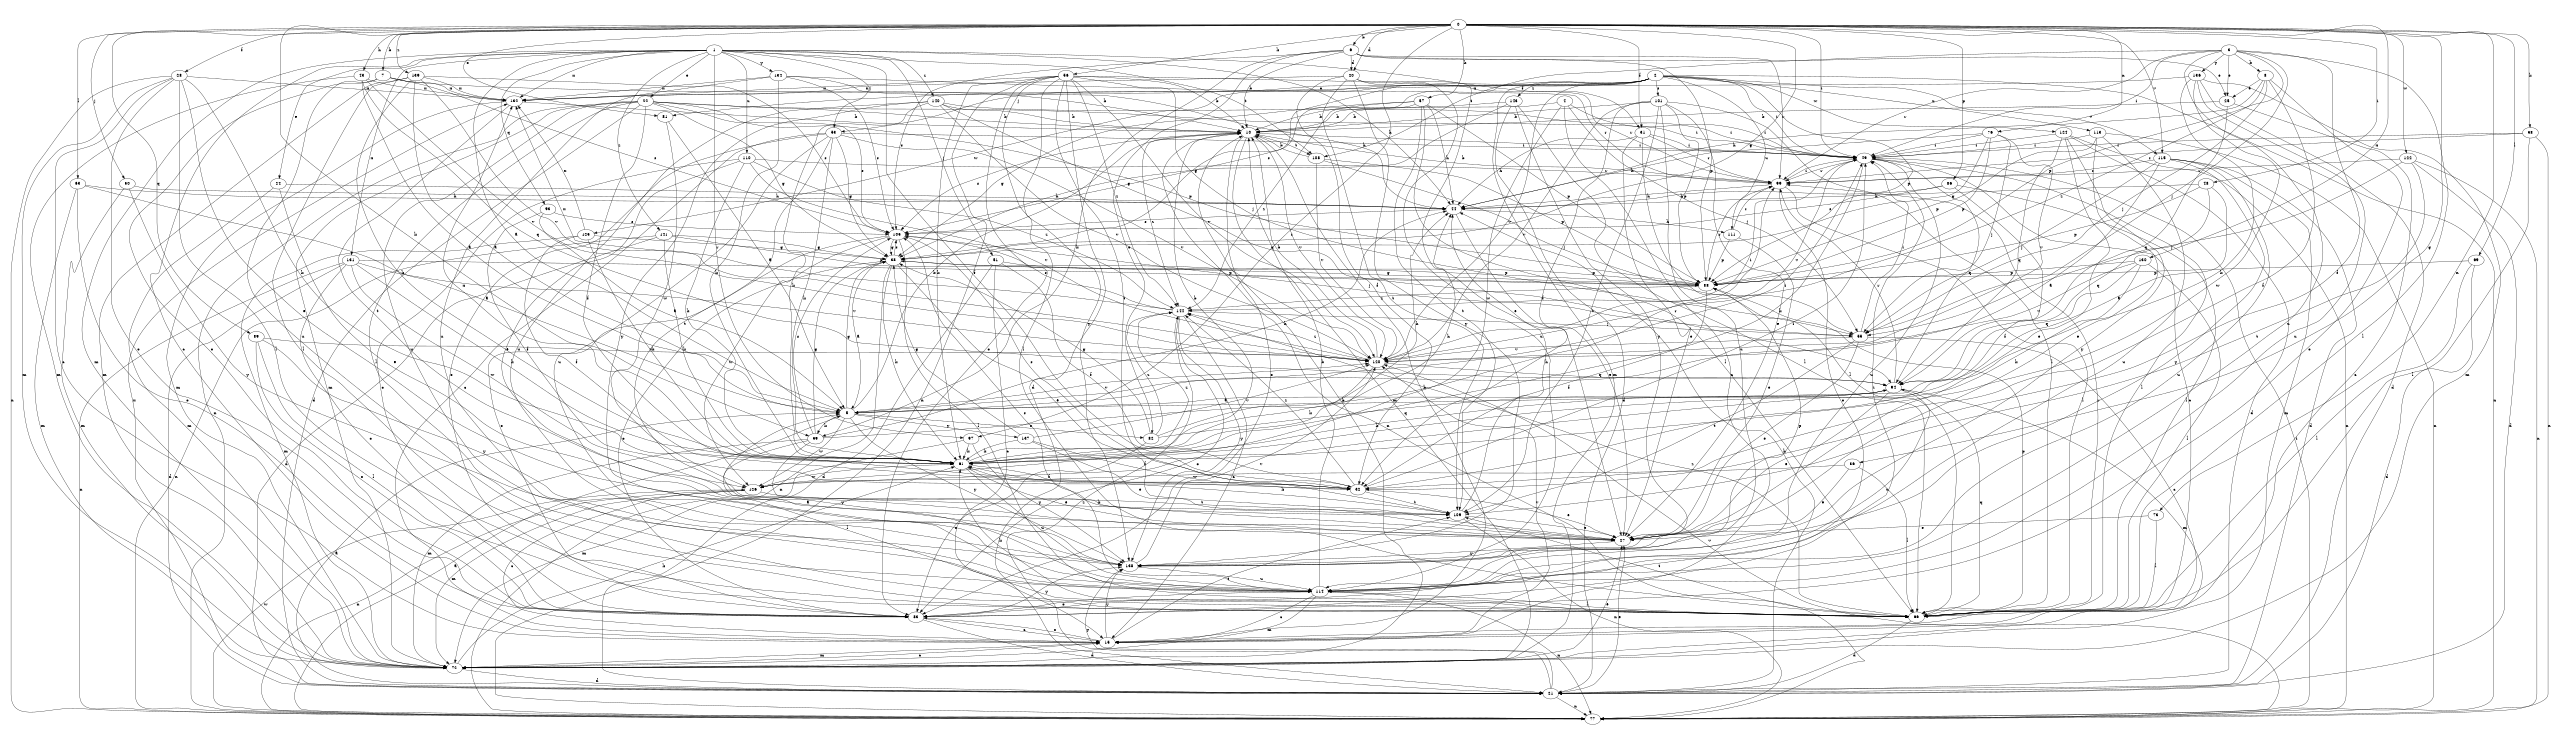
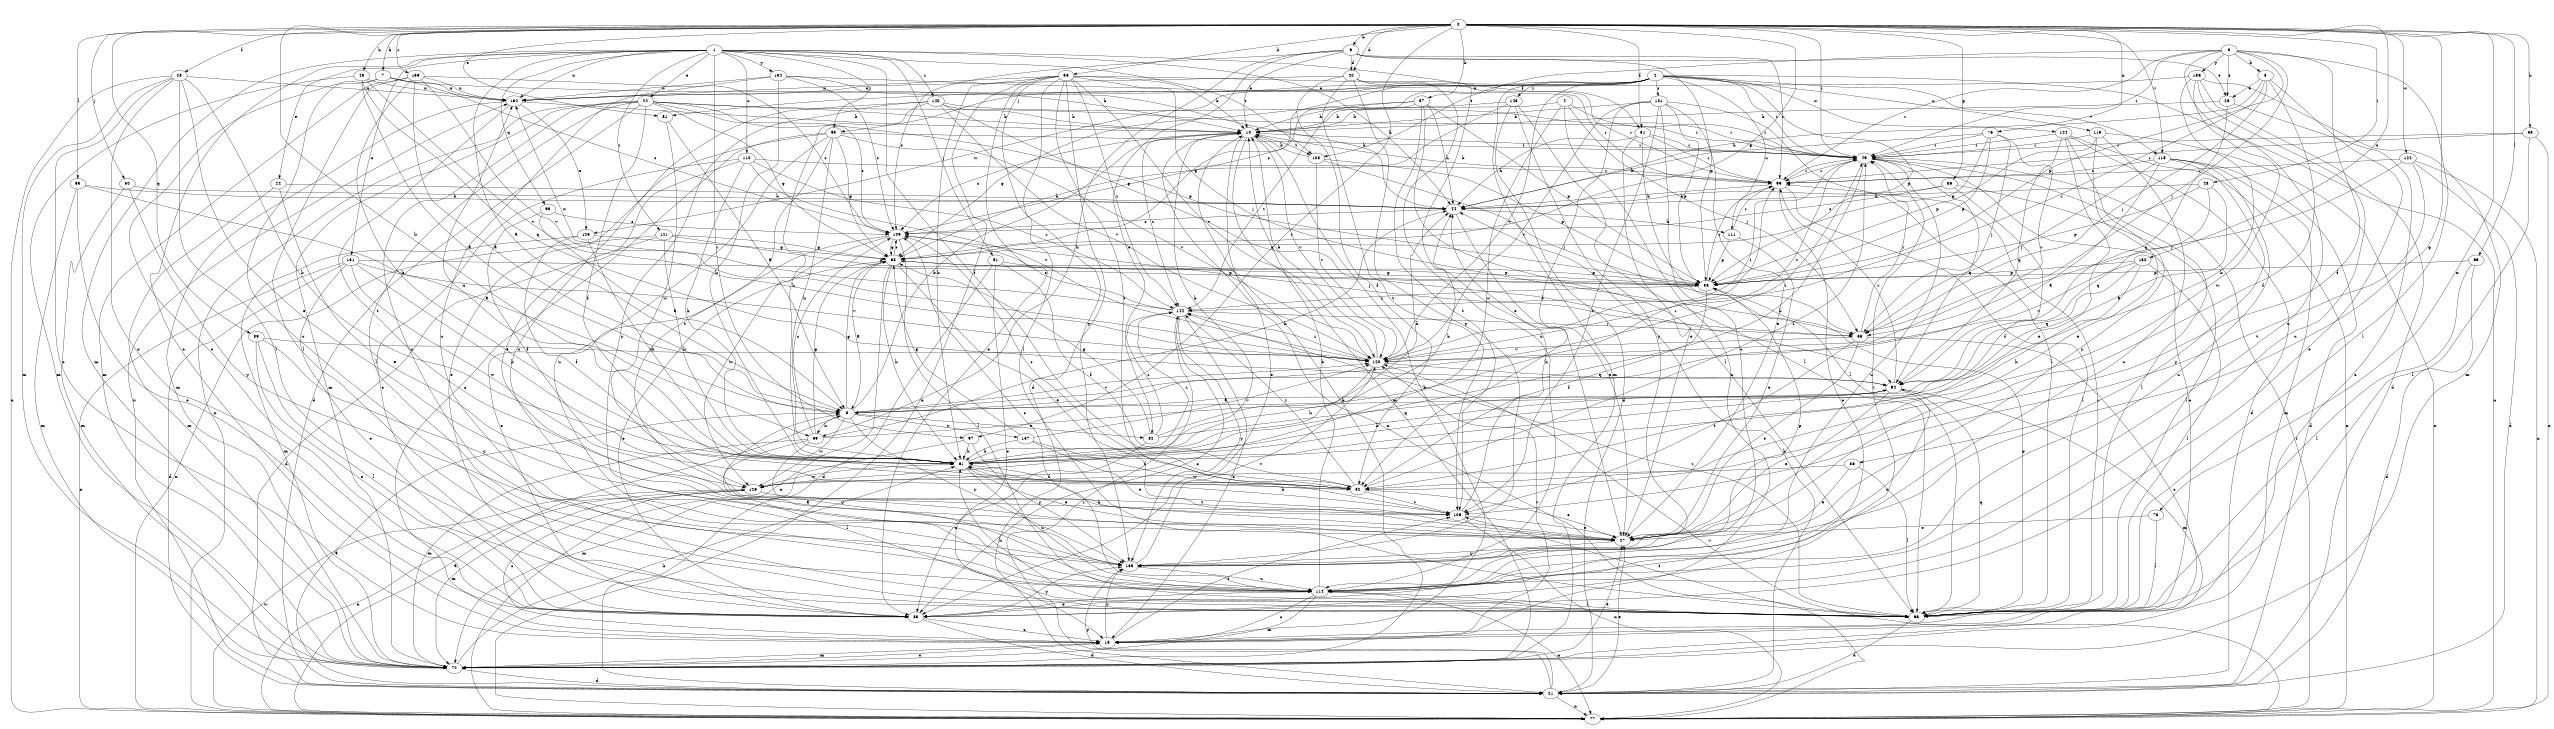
edge "125" -> "132": reversed
edge "15" -> "83": removed, label "o"
